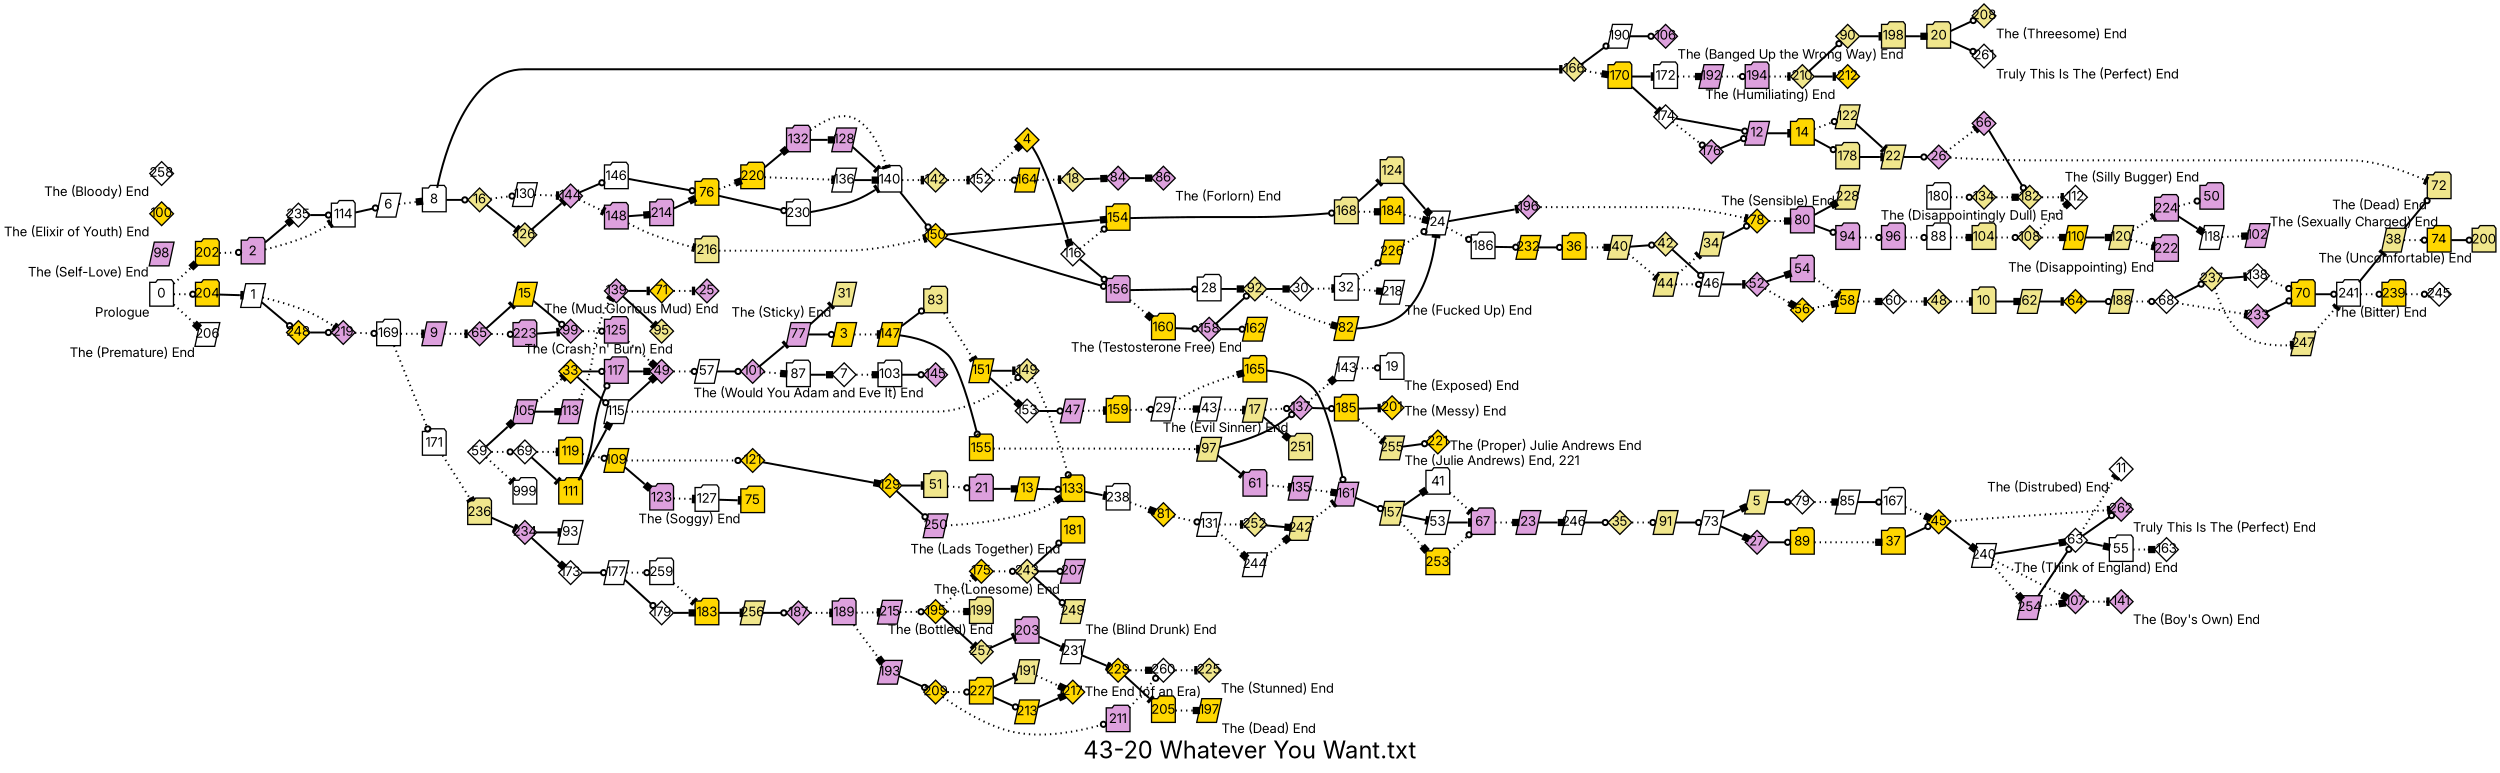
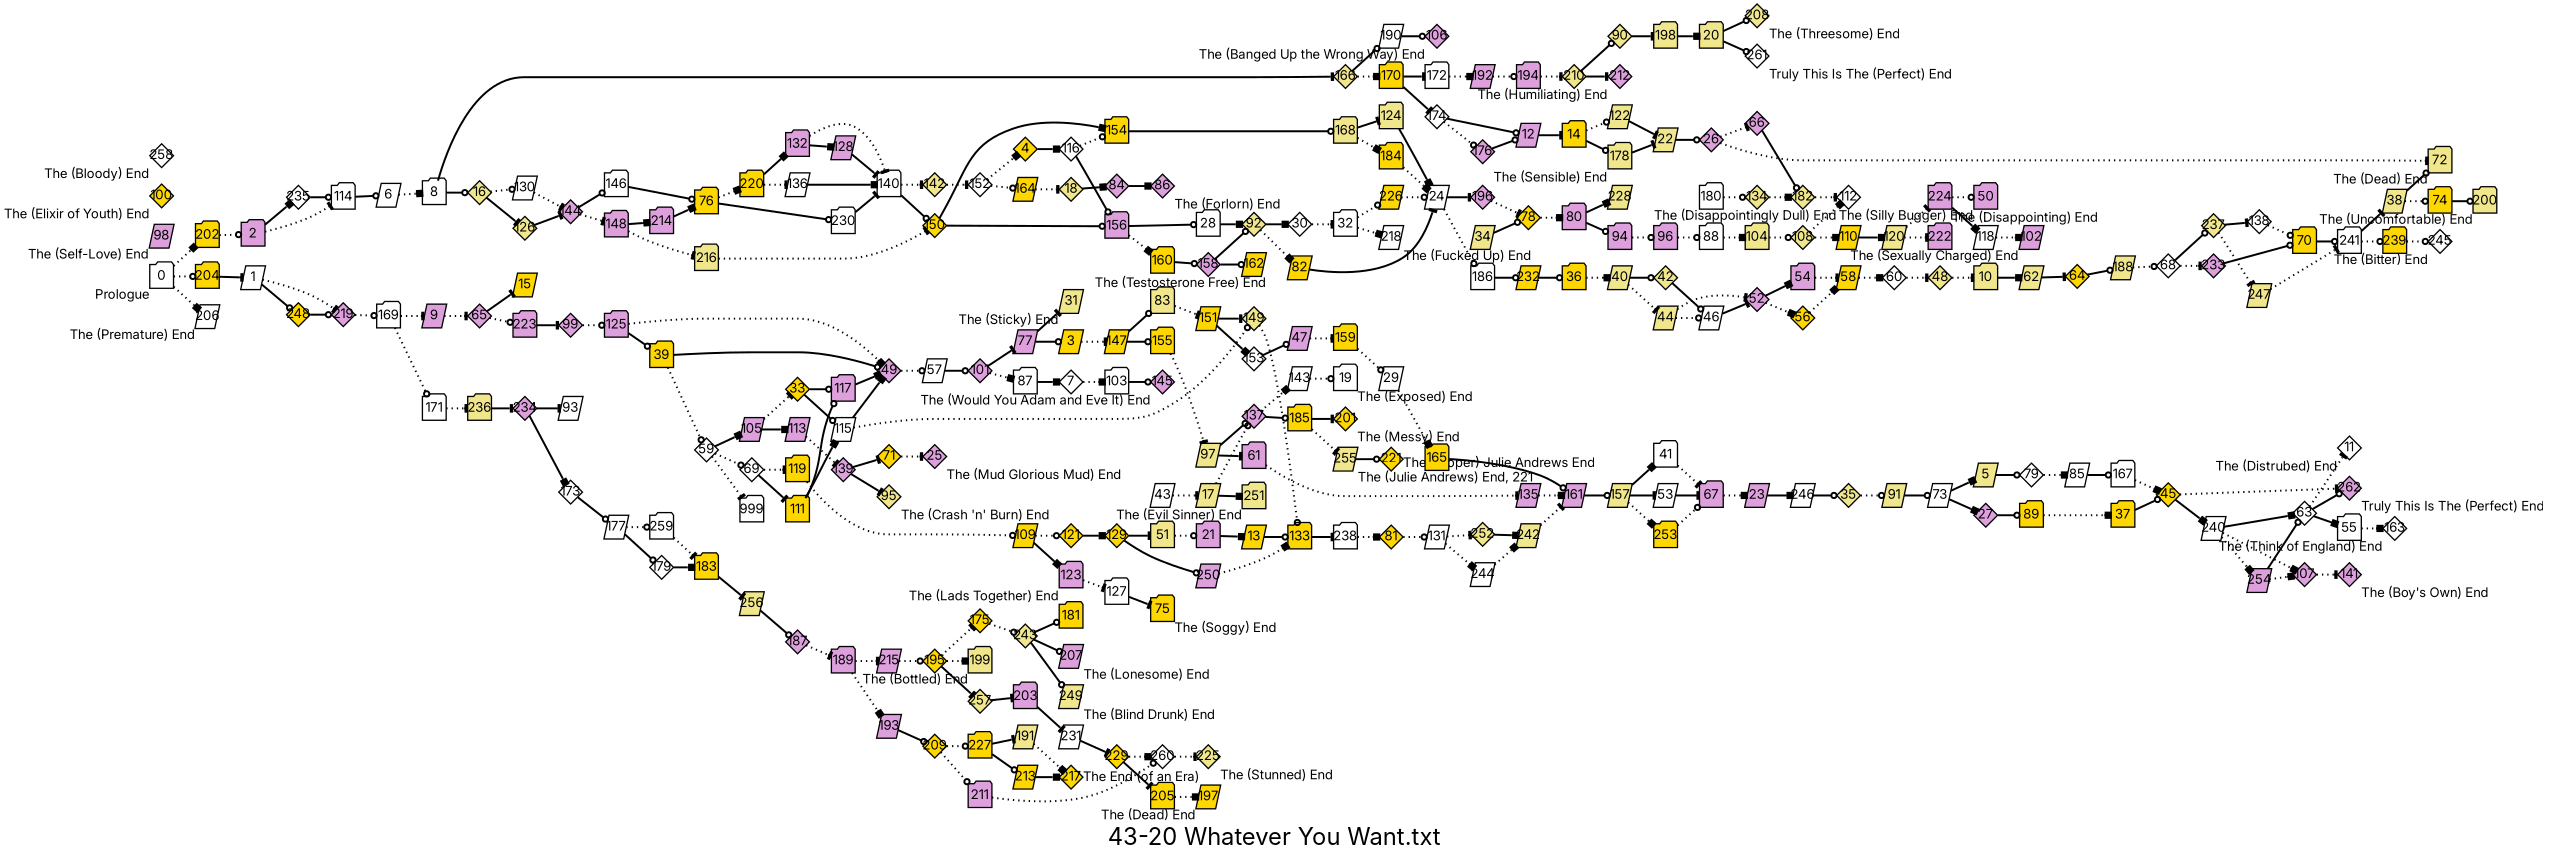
node "212 The (Humiliating) End": fillcolor gold -> plum
edge "44" -> "34": now "44" -> "52"
edge "15" -> "99": removed
node "39": added
edge "29" -> "43": removed
